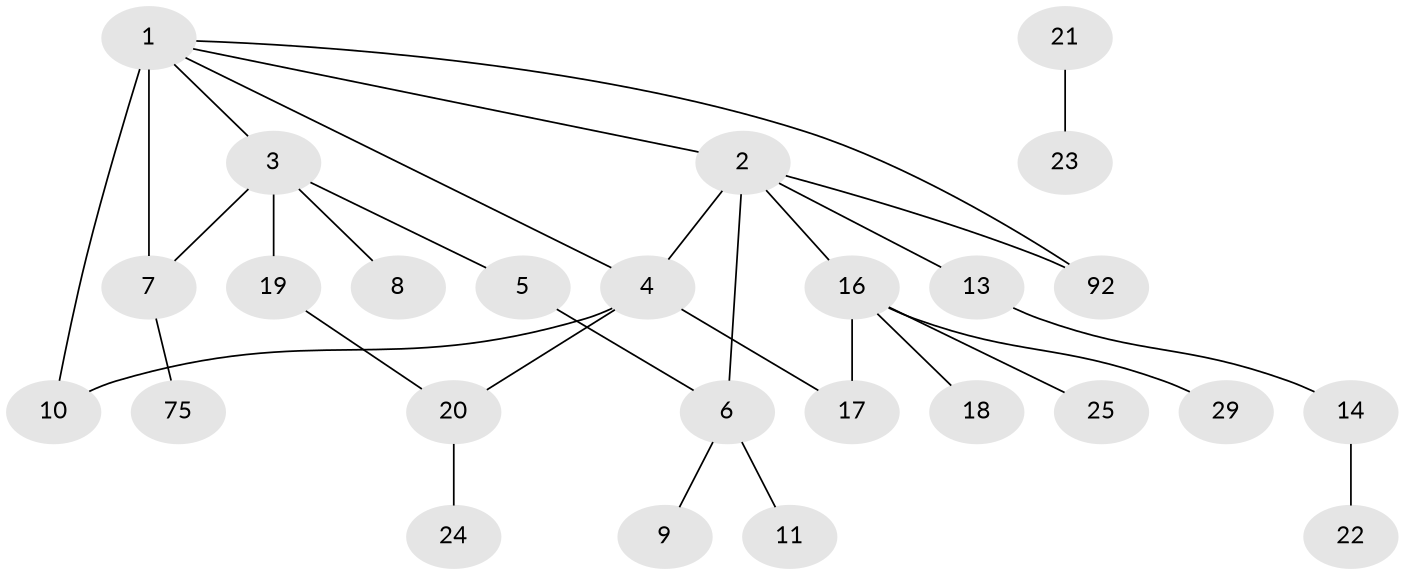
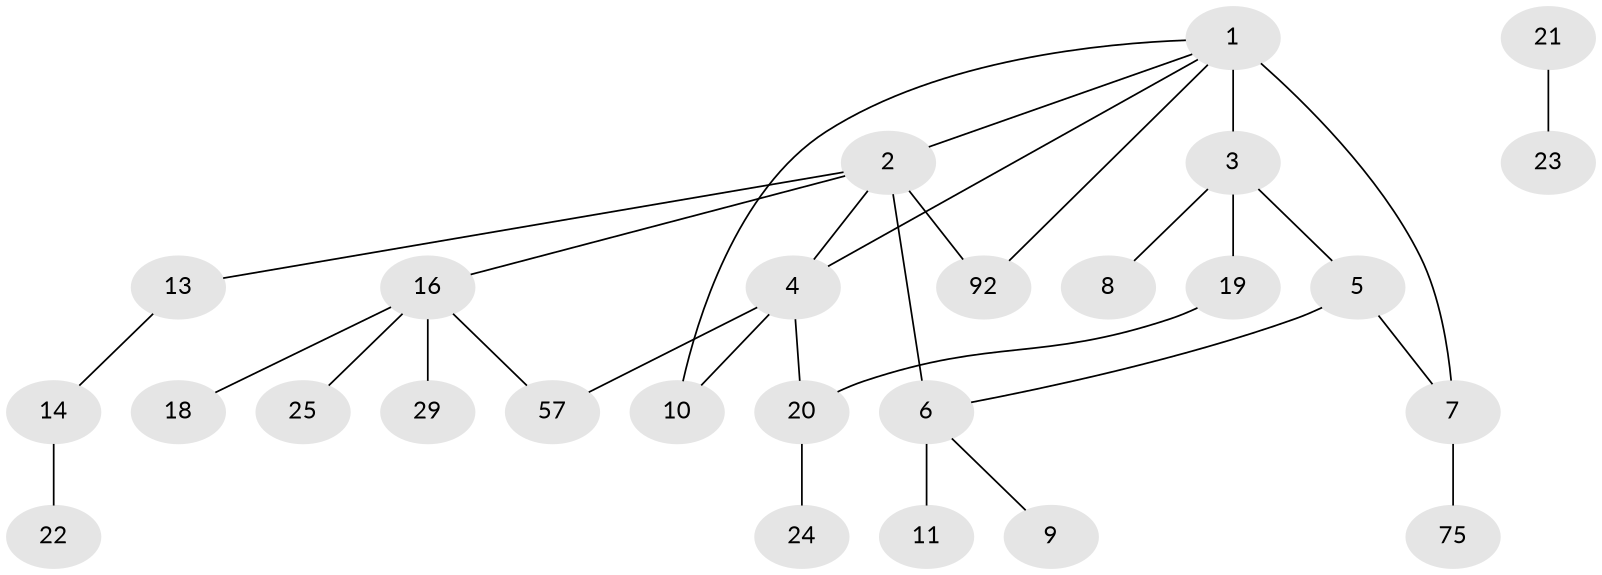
edge "3" -- "7": now "5" -- "7"
node "17": label "17" -> "57"
